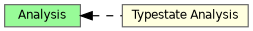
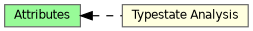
node "Analysis": label "Analysis" -> "Attributes"
